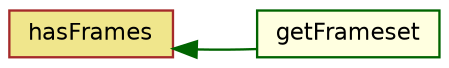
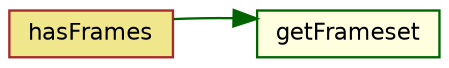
edge "getFrameset" -> "hasFrames": reversed
